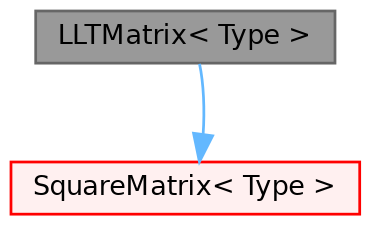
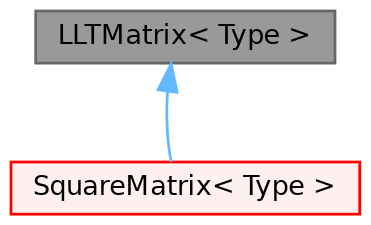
edge "LLTMatrix< Type >" -> "SquareMatrix< Type >": reversed
